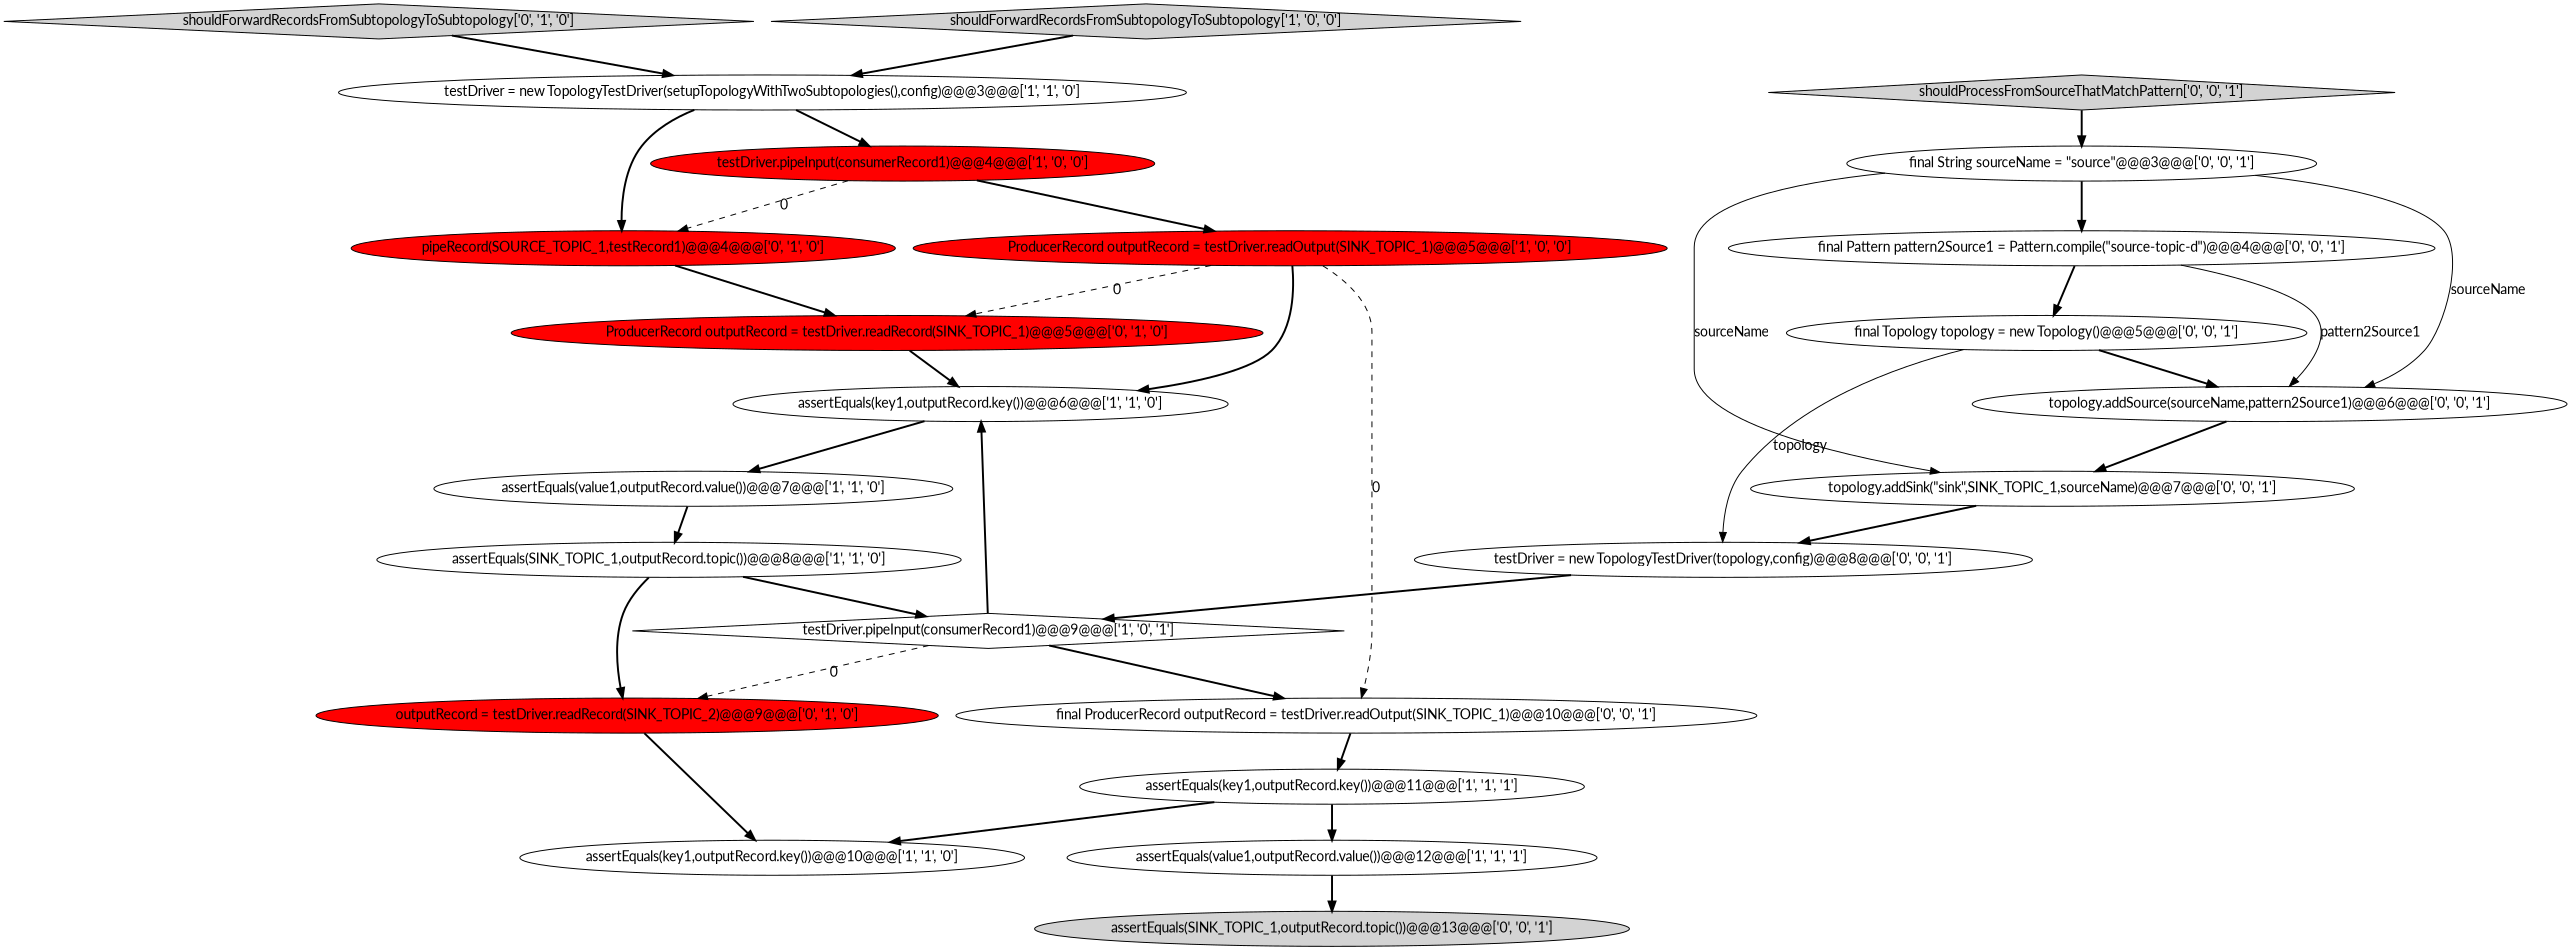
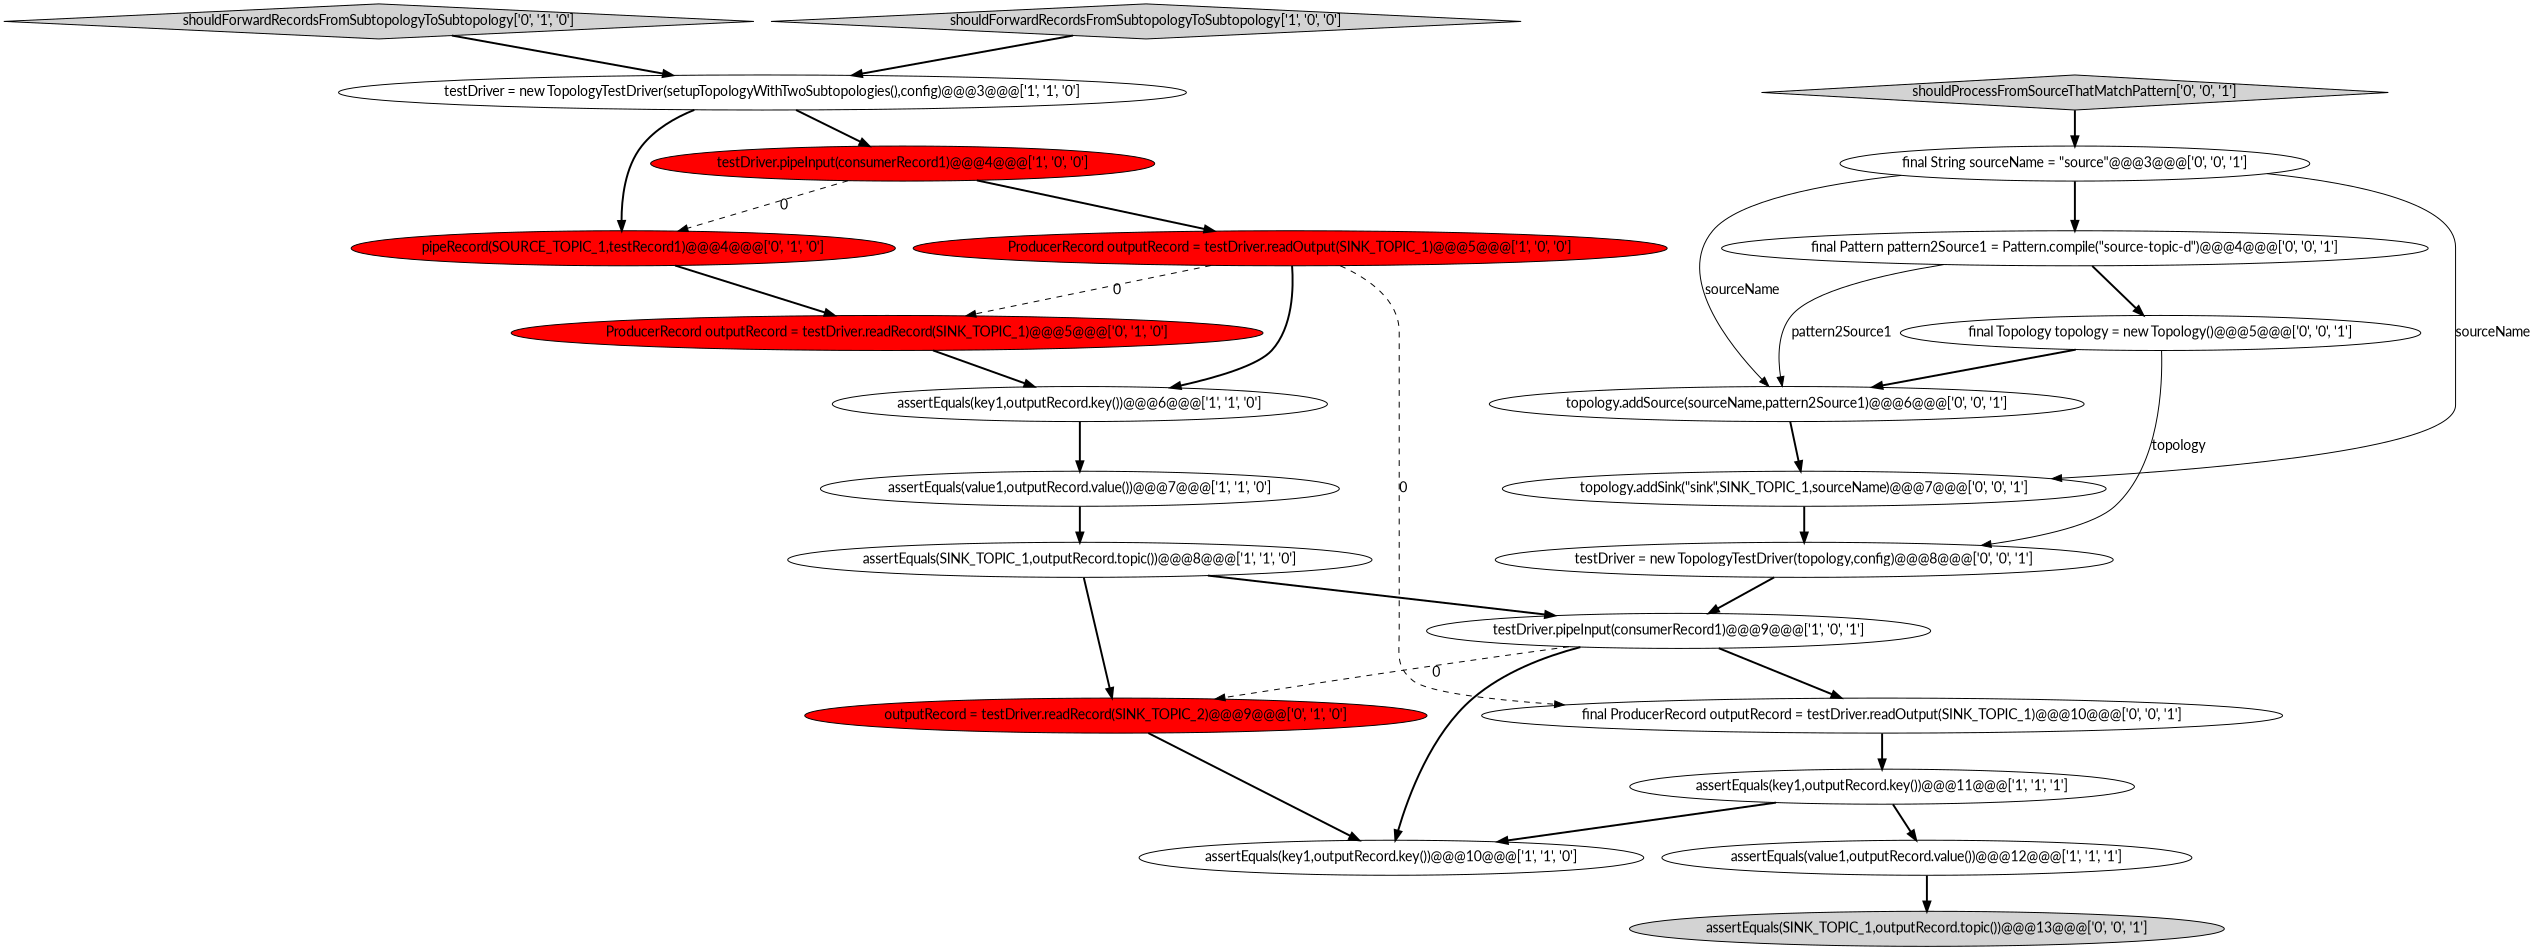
edge "testDriver.pipeInput(consumerRecord1)@@@9@@@['1', '0', '1']" -> "assertEquals(key1,outputRecord.key())@@@6@@@['1', '1', '0']": now "testDriver.pipeInput(consumerRecord1)@@@9@@@['1', '0', '1']" -> "assertEquals(key1,outputRecord.key())@@@10@@@['1', '1', '0']"
node "testDriver.pipeInput(consumerRecord1)@@@9@@@['1', '0', '1']": shape diamond -> ellipse
